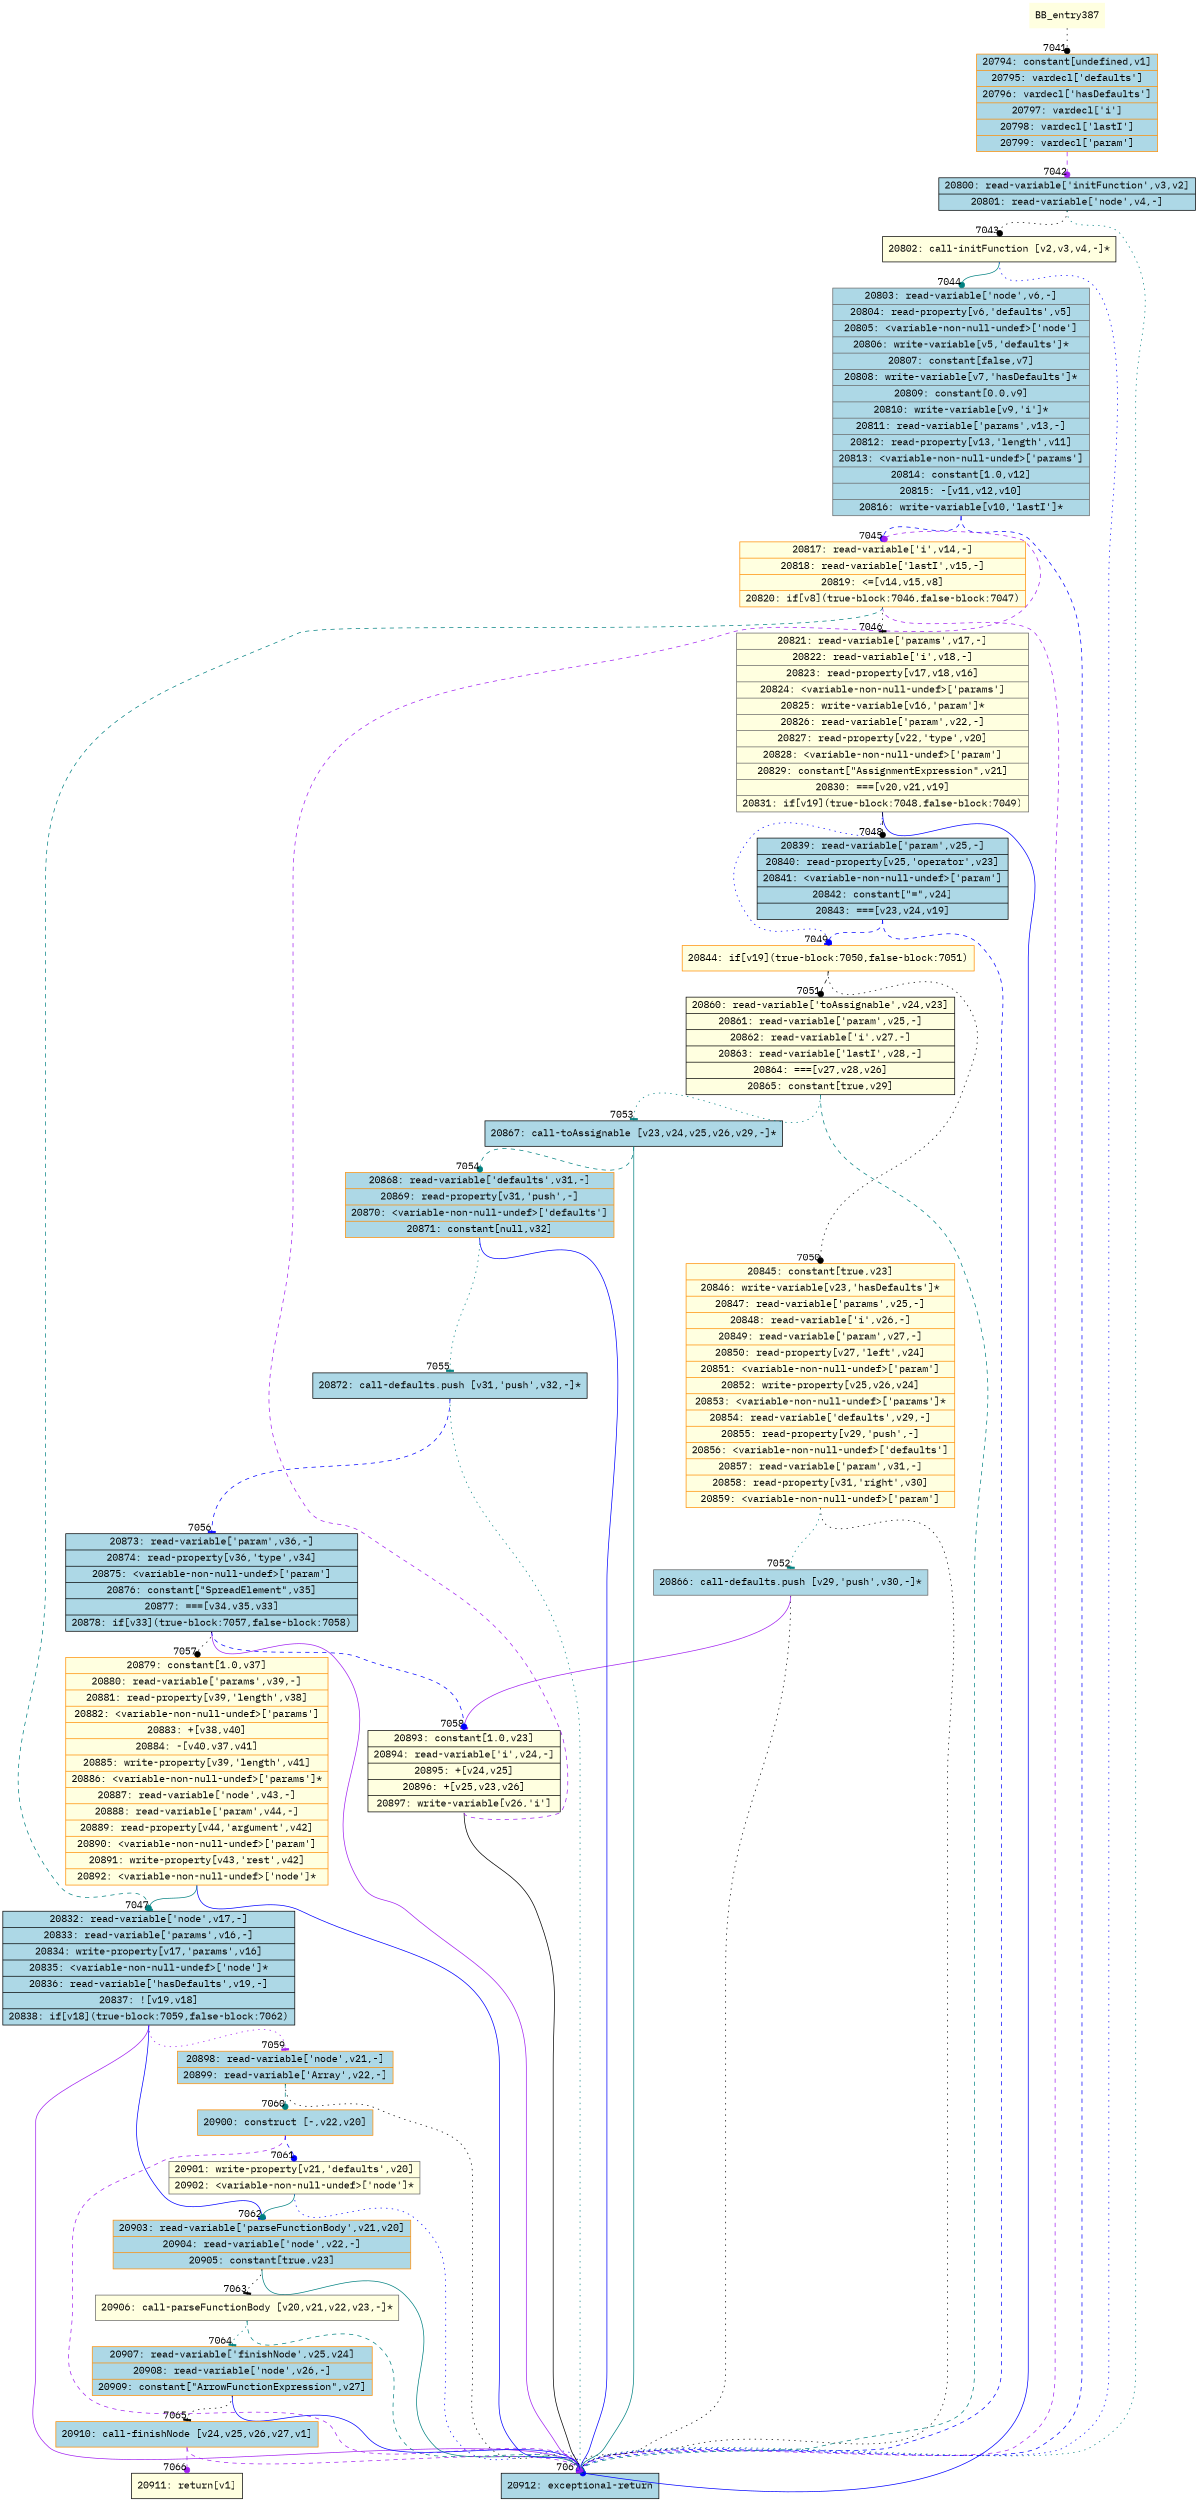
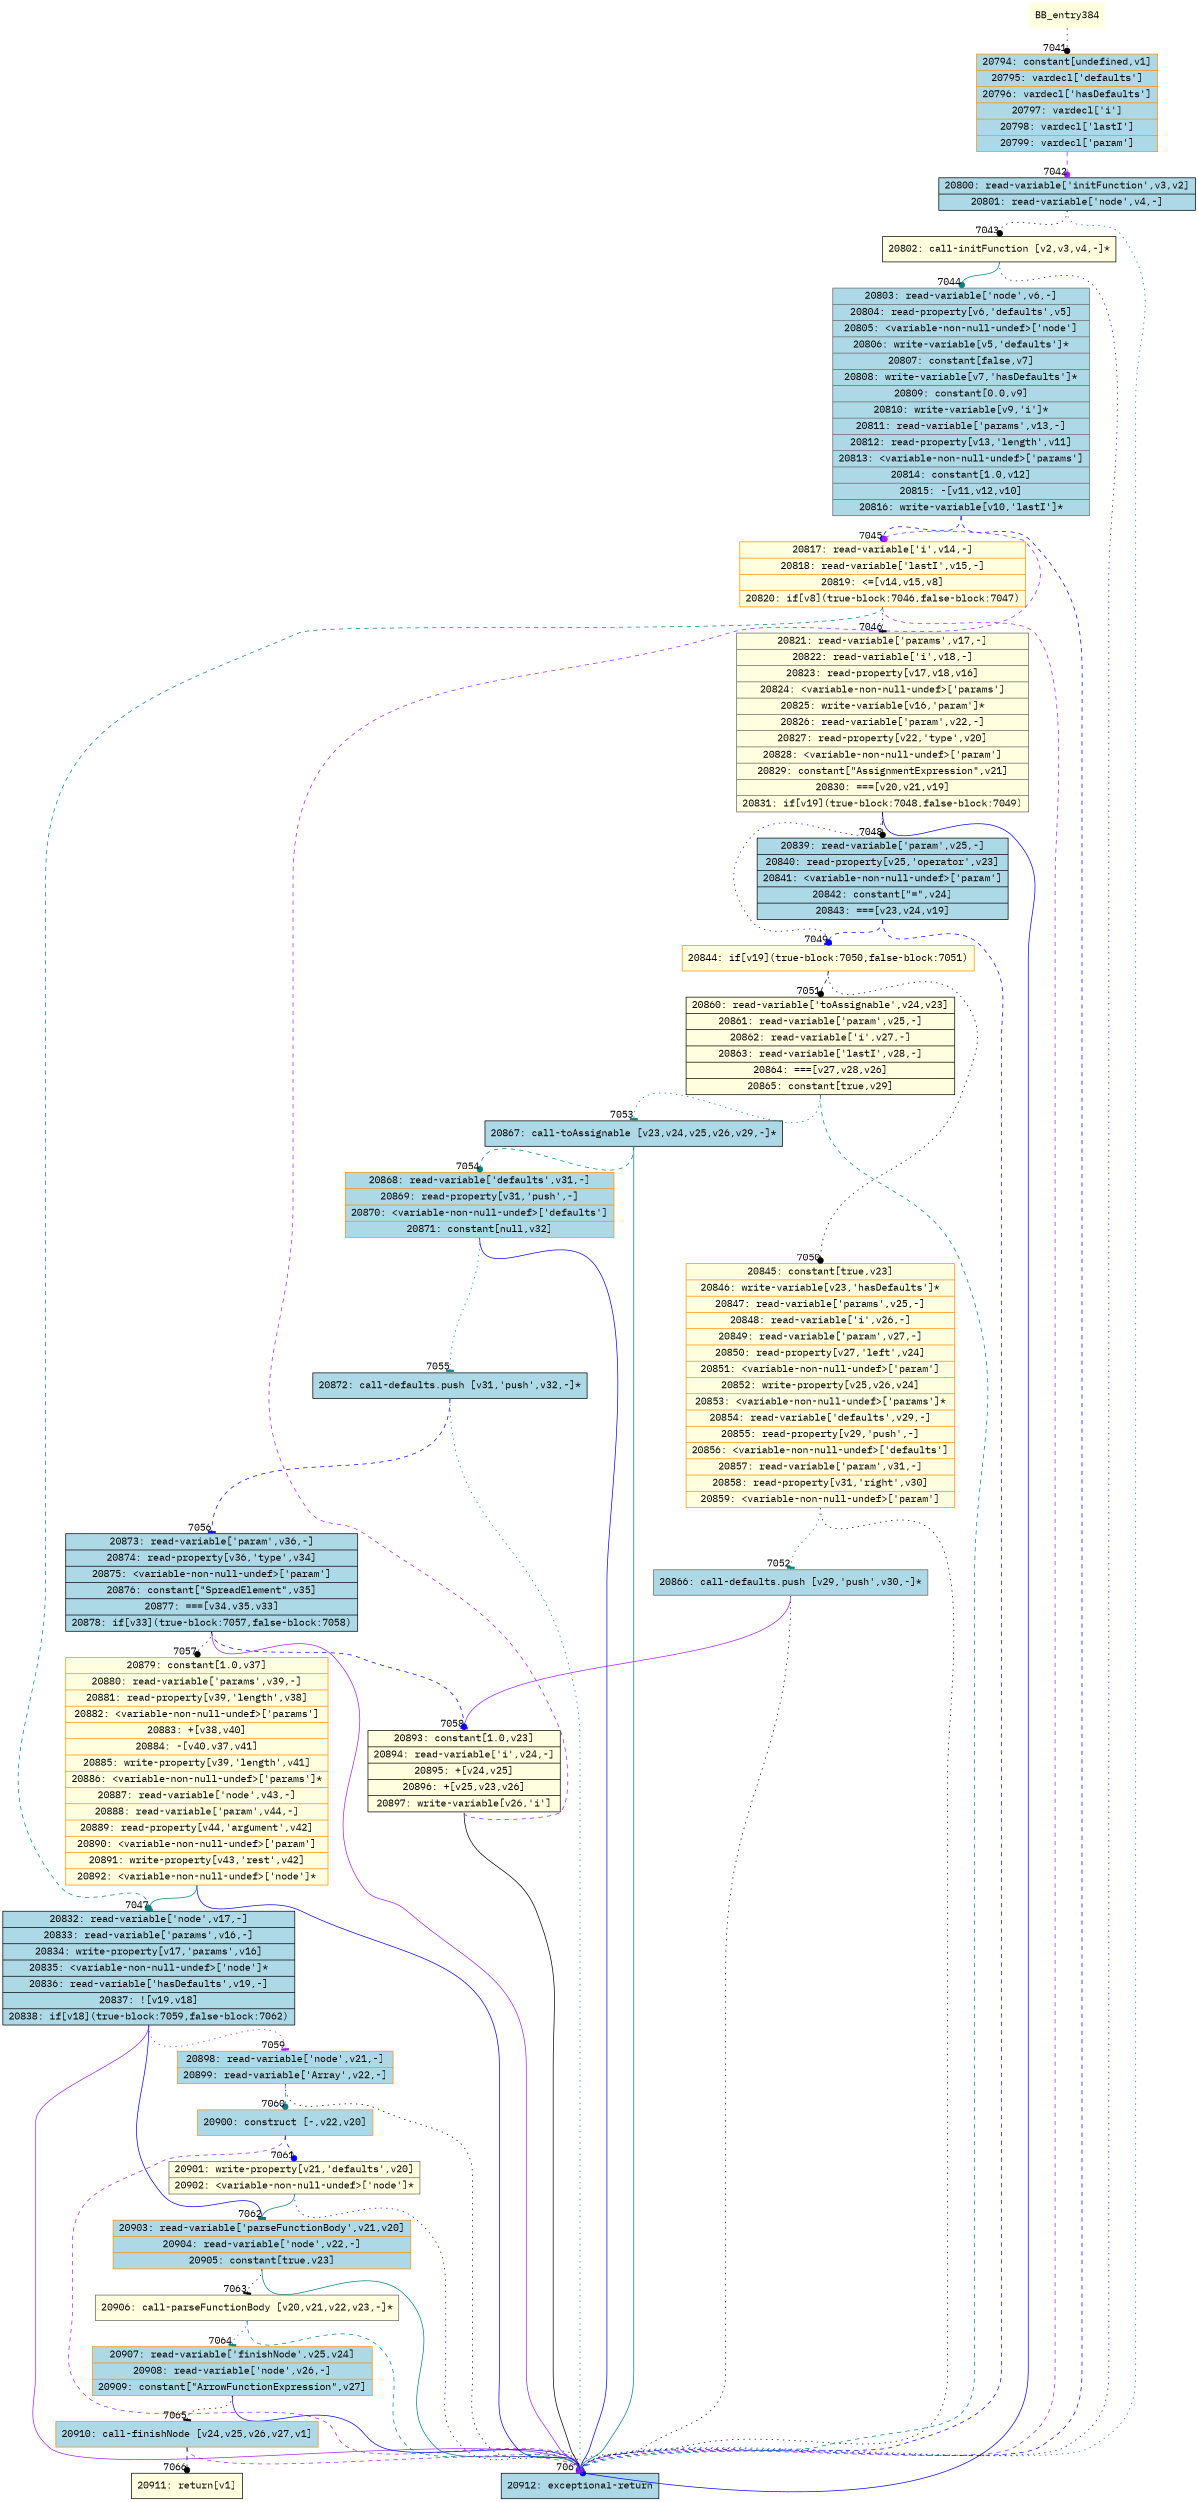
node "BB_entry387": label "BB_entry387" -> "BB_entry384"
edge "20901: write-property[v21,'defaults',v20]" -> "20903: read-variable['parseFunctionBody',v21,v20]": arrowhead dot -> tee
edge "20910: call-finishNode [v24,v25,v26,v27,v1]" -> "20911: return[v1]": color purple -> black
